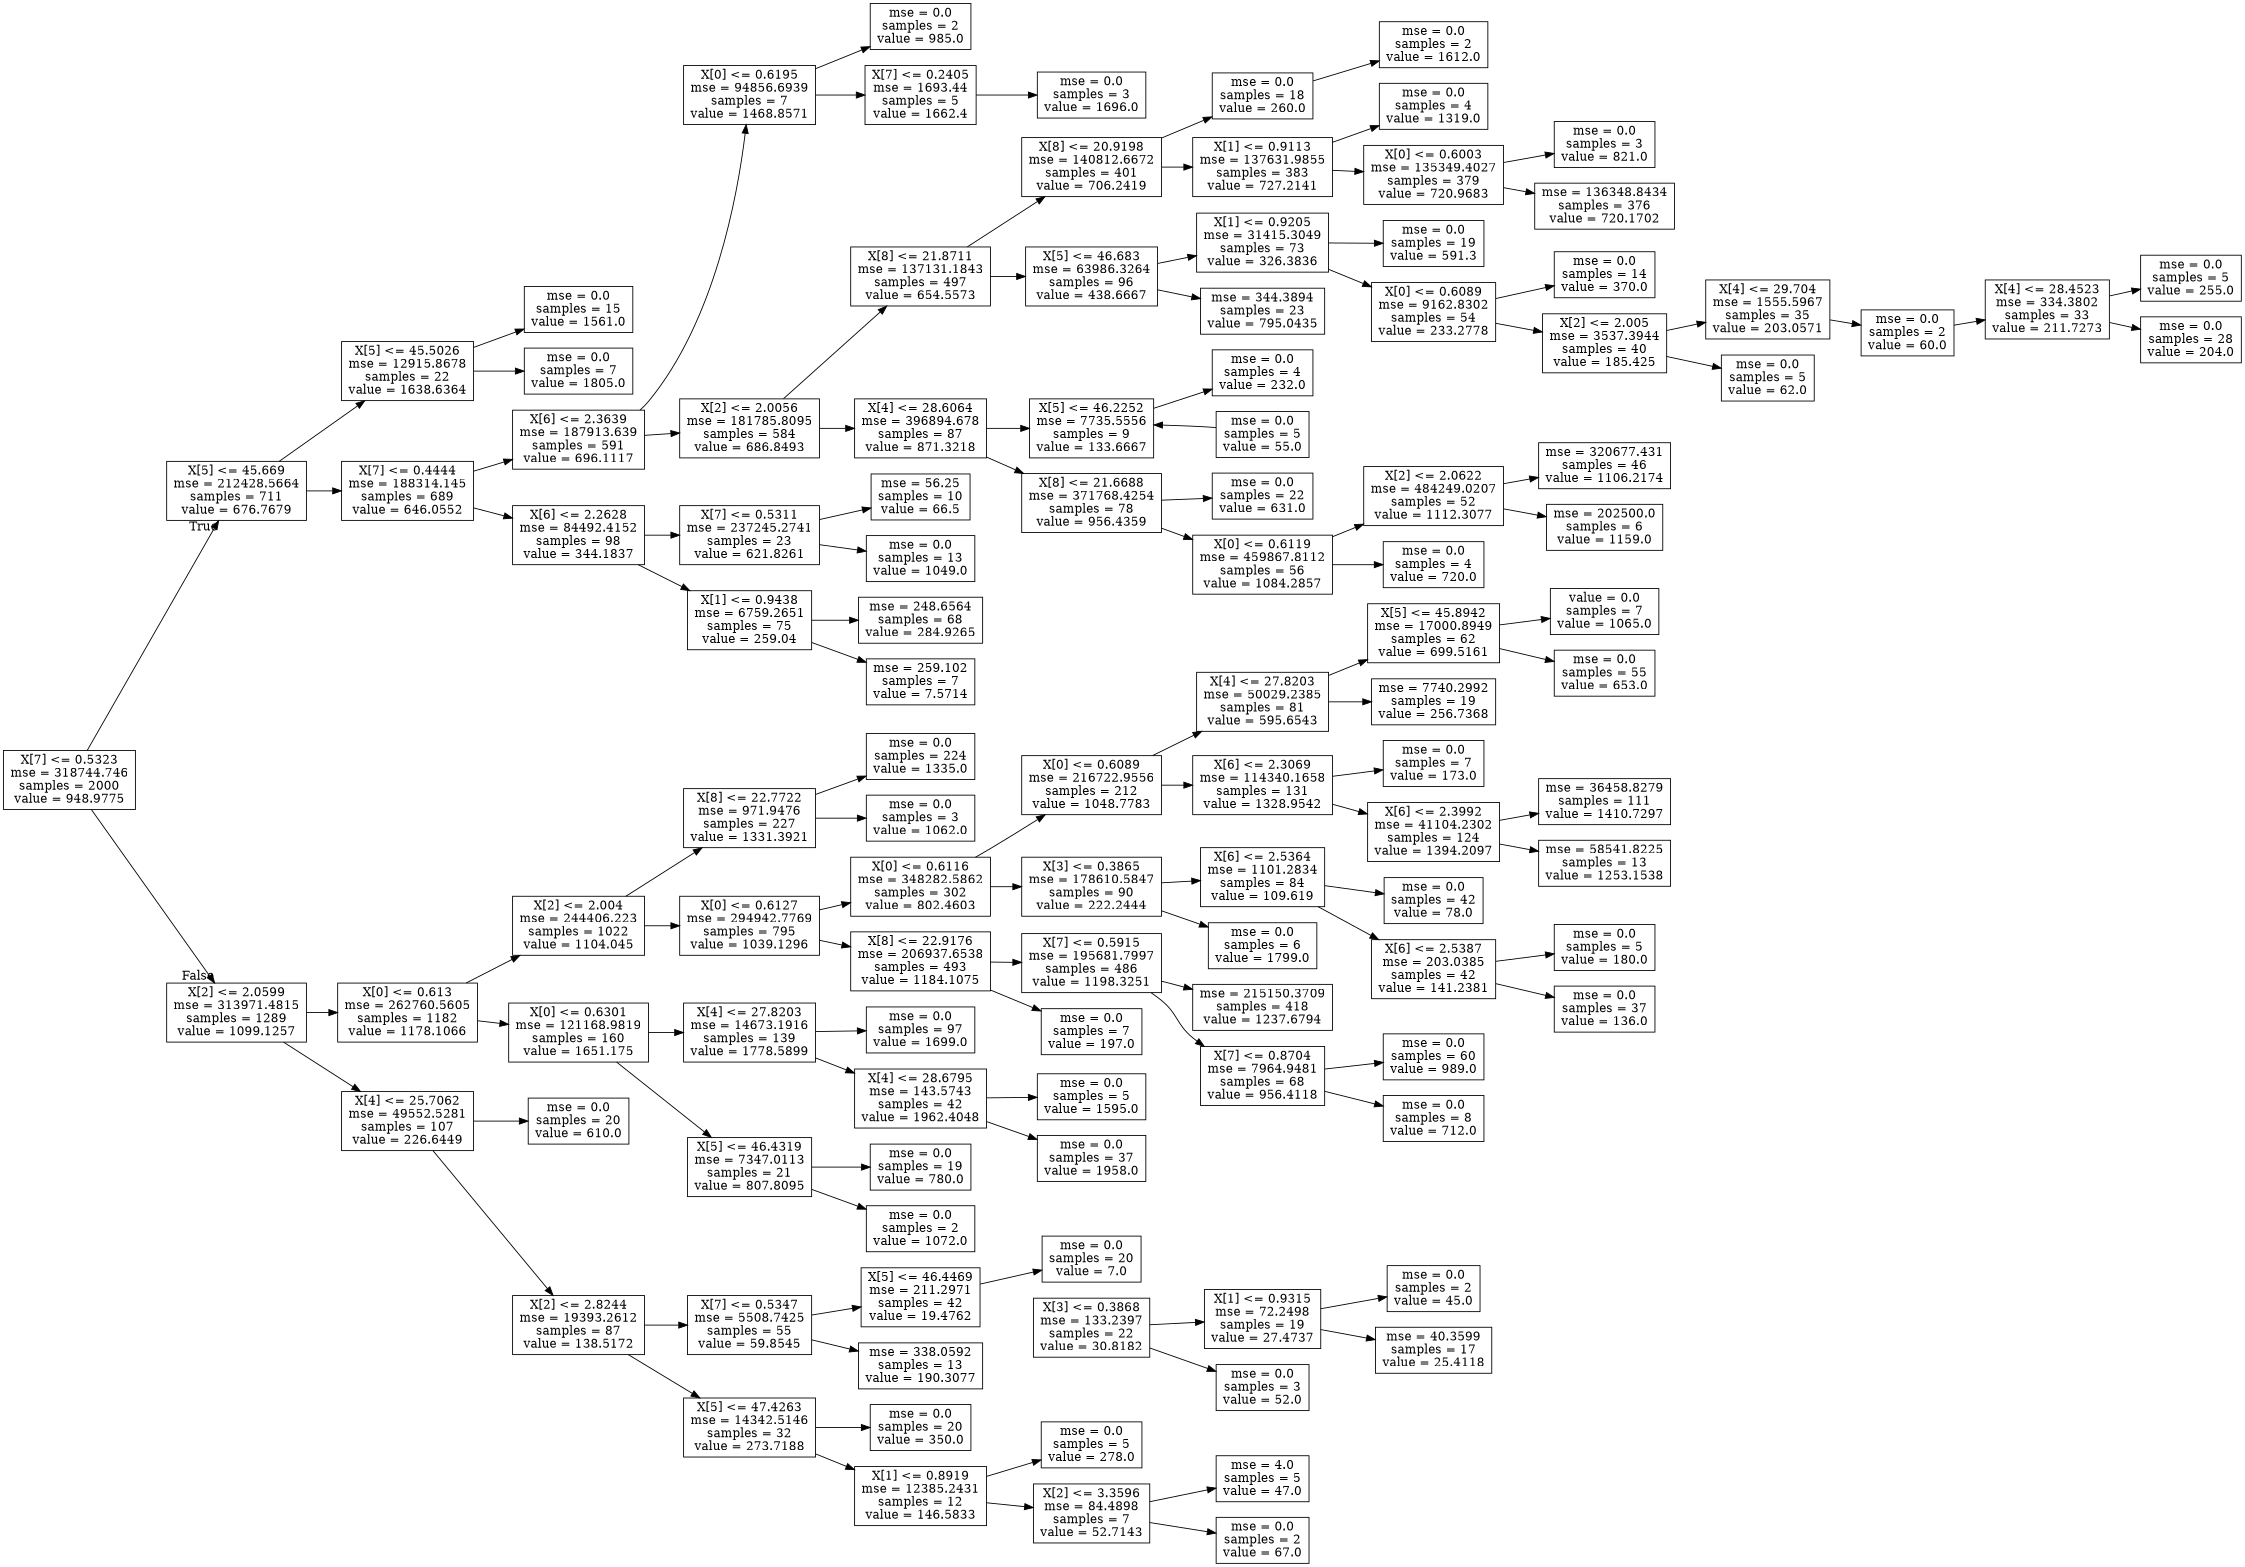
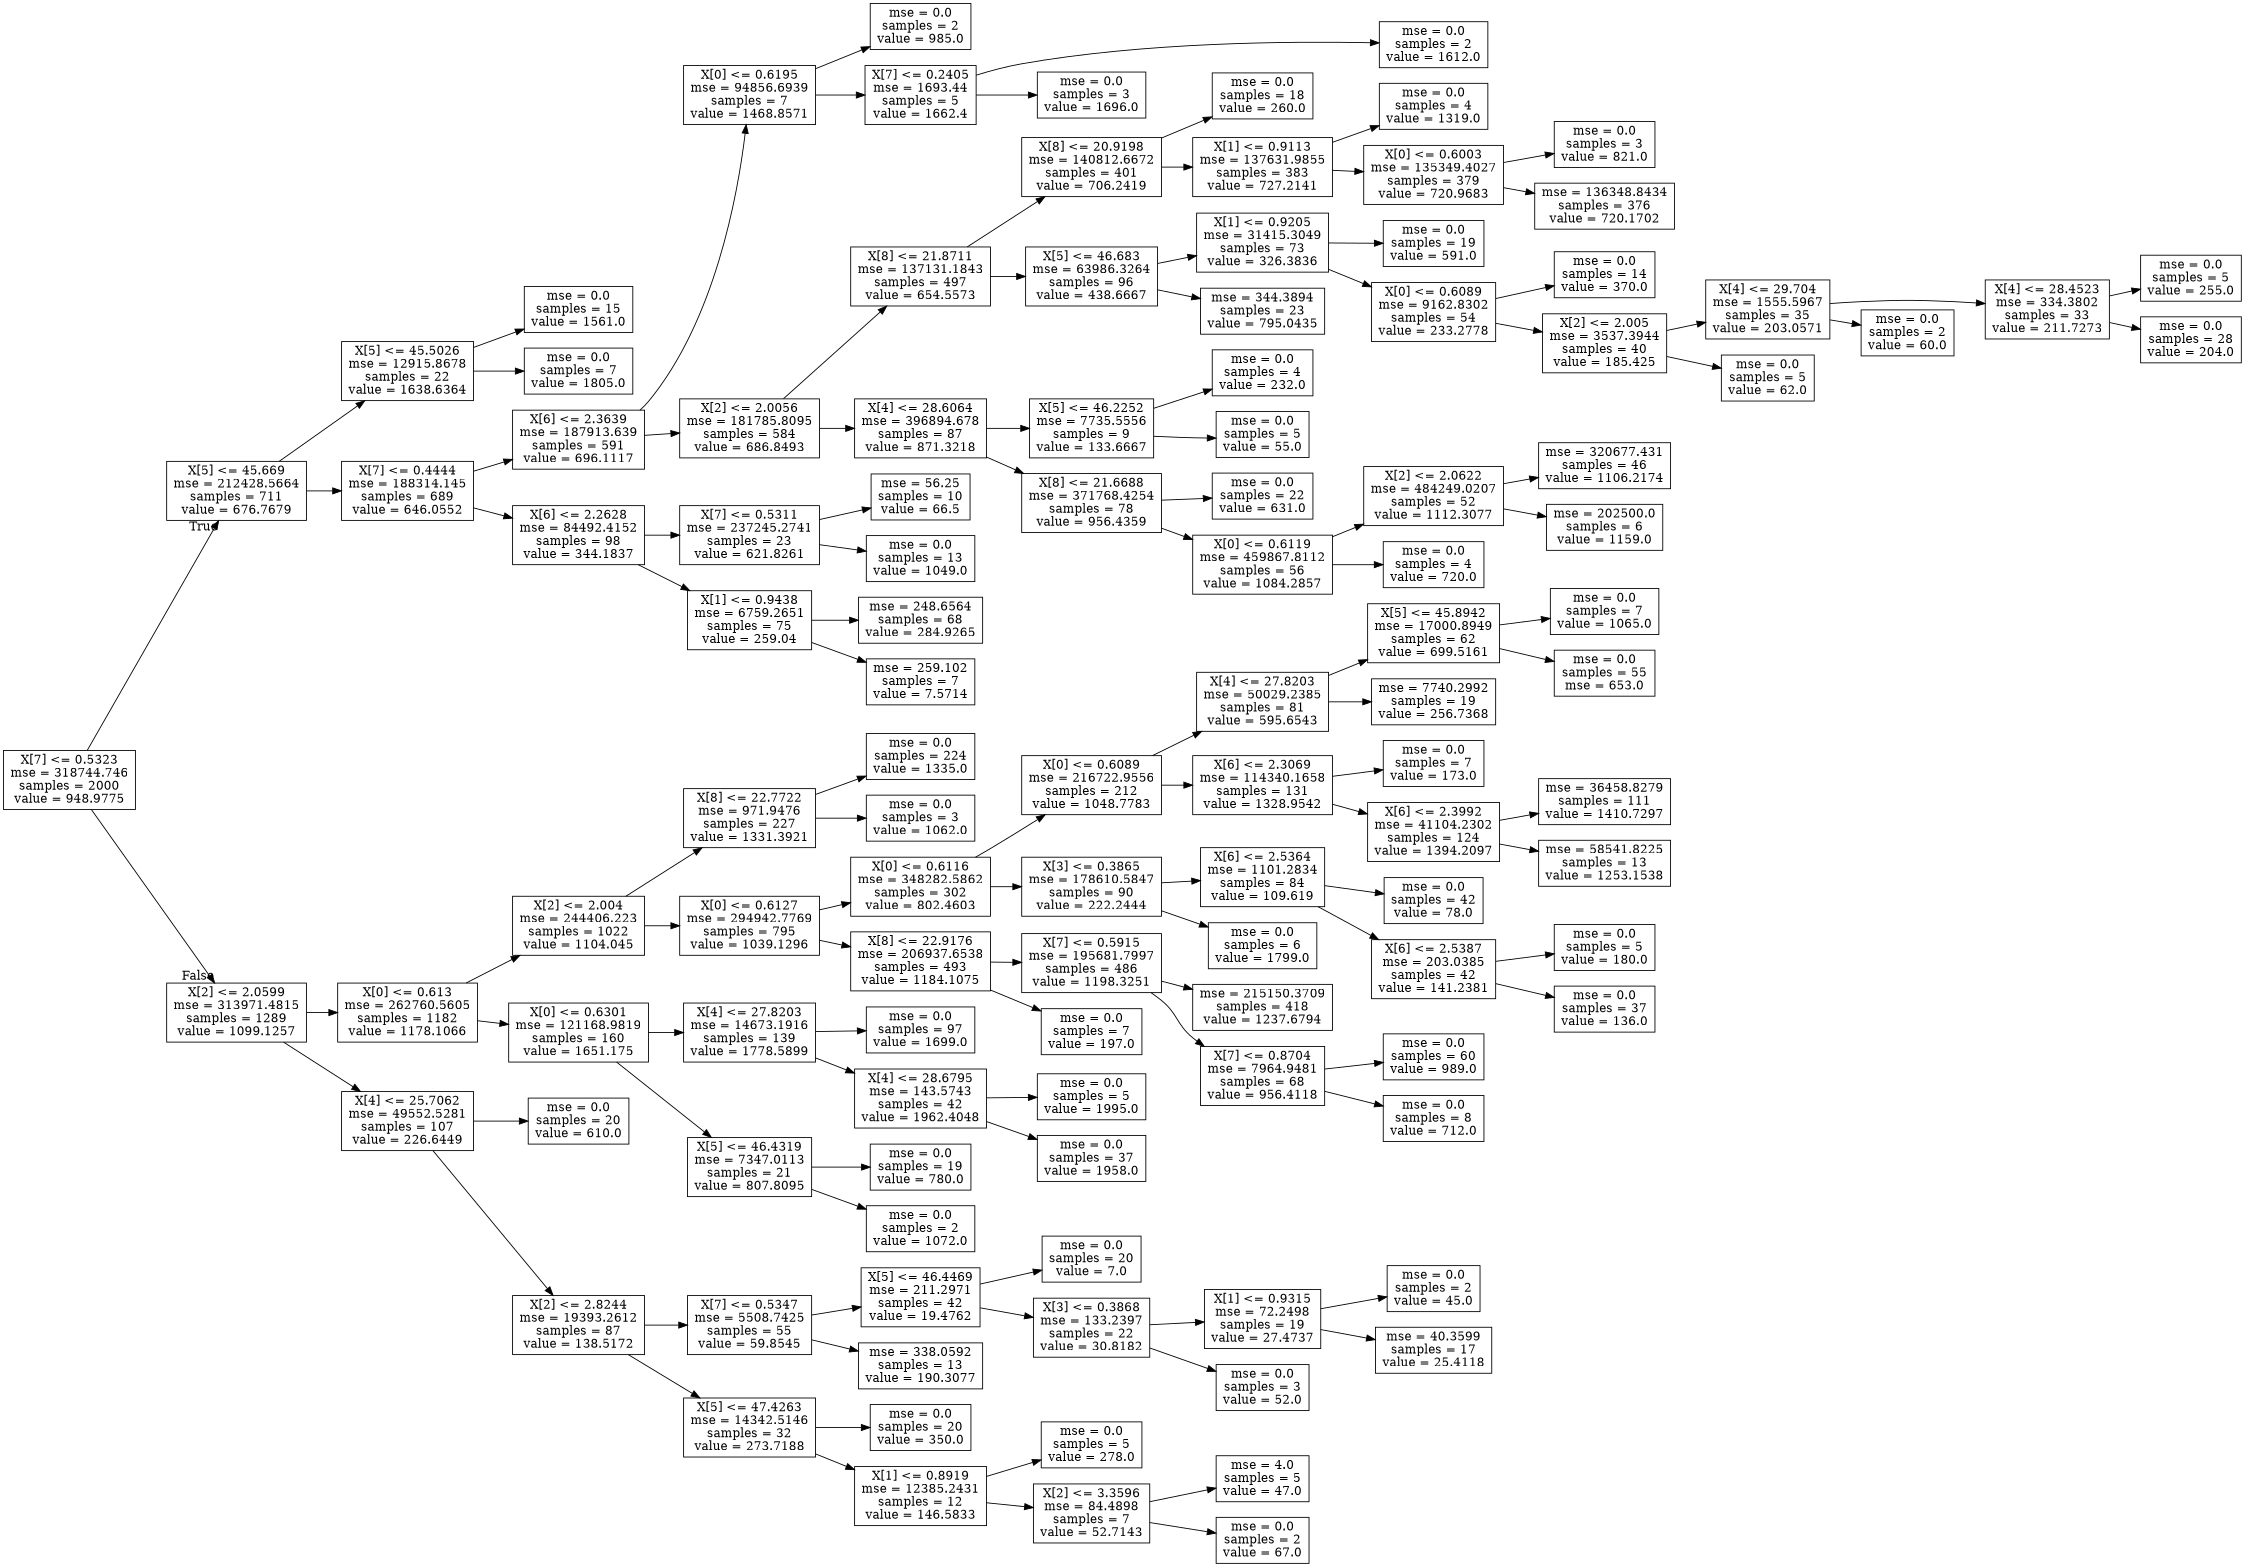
edge "mse = 0.0 samples = 18 value = 260.0" -> "mse = 0.0 samples = 2 value = 1612.0": now "X[7] <= 0.2405 mse = 1693.44 samples = 5 value = 1662.4" -> "mse = 0.0 samples = 2 value = 1612.0"
node "mse = 0.0 samples = 19 value = 591.3": label "mse = 0.0 samples = 19 value = 591.3" -> "mse = 0.0 samples = 19 value = 591.0"
edge "mse = 0.0 samples = 2 value = 60.0" -> "X[4] <= 28.4523 mse = 334.3802 samples = 33 value = 211.7273": now "X[4] <= 29.704 mse = 1555.5967 samples = 35 value = 203.0571" -> "X[4] <= 28.4523 mse = 334.3802 samples = 33 value = 211.7273"
edge "mse = 0.0 samples = 5 value = 55.0" -> "X[5] <= 46.2252 mse = 7735.5556 samples = 9 value = 133.6667": reversed
node "value = 0.0 samples = 7 value = 1065.0": label "value = 0.0 samples = 7 value = 1065.0" -> "mse = 0.0 samples = 7 value = 1065.0"
node "mse = 0.0 samples = 55 value = 653.0": label "mse = 0.0 samples = 55 value = 653.0" -> "mse = 0.0 samples = 55 mse = 653.0"
node "mse = 0.0 samples = 5 value = 1595.0": label "mse = 0.0 samples = 5 value = 1595.0" -> "mse = 0.0 samples = 5 value = 1995.0"
edge "X[5] <= 46.4469 mse = 211.2971 samples = 42 value = 19.4762" -> "X[3] <= 0.3868 mse = 133.2397 samples = 22 value = 30.8182": added
